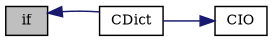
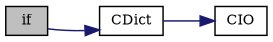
edge "CDict" -> "if": reversed
